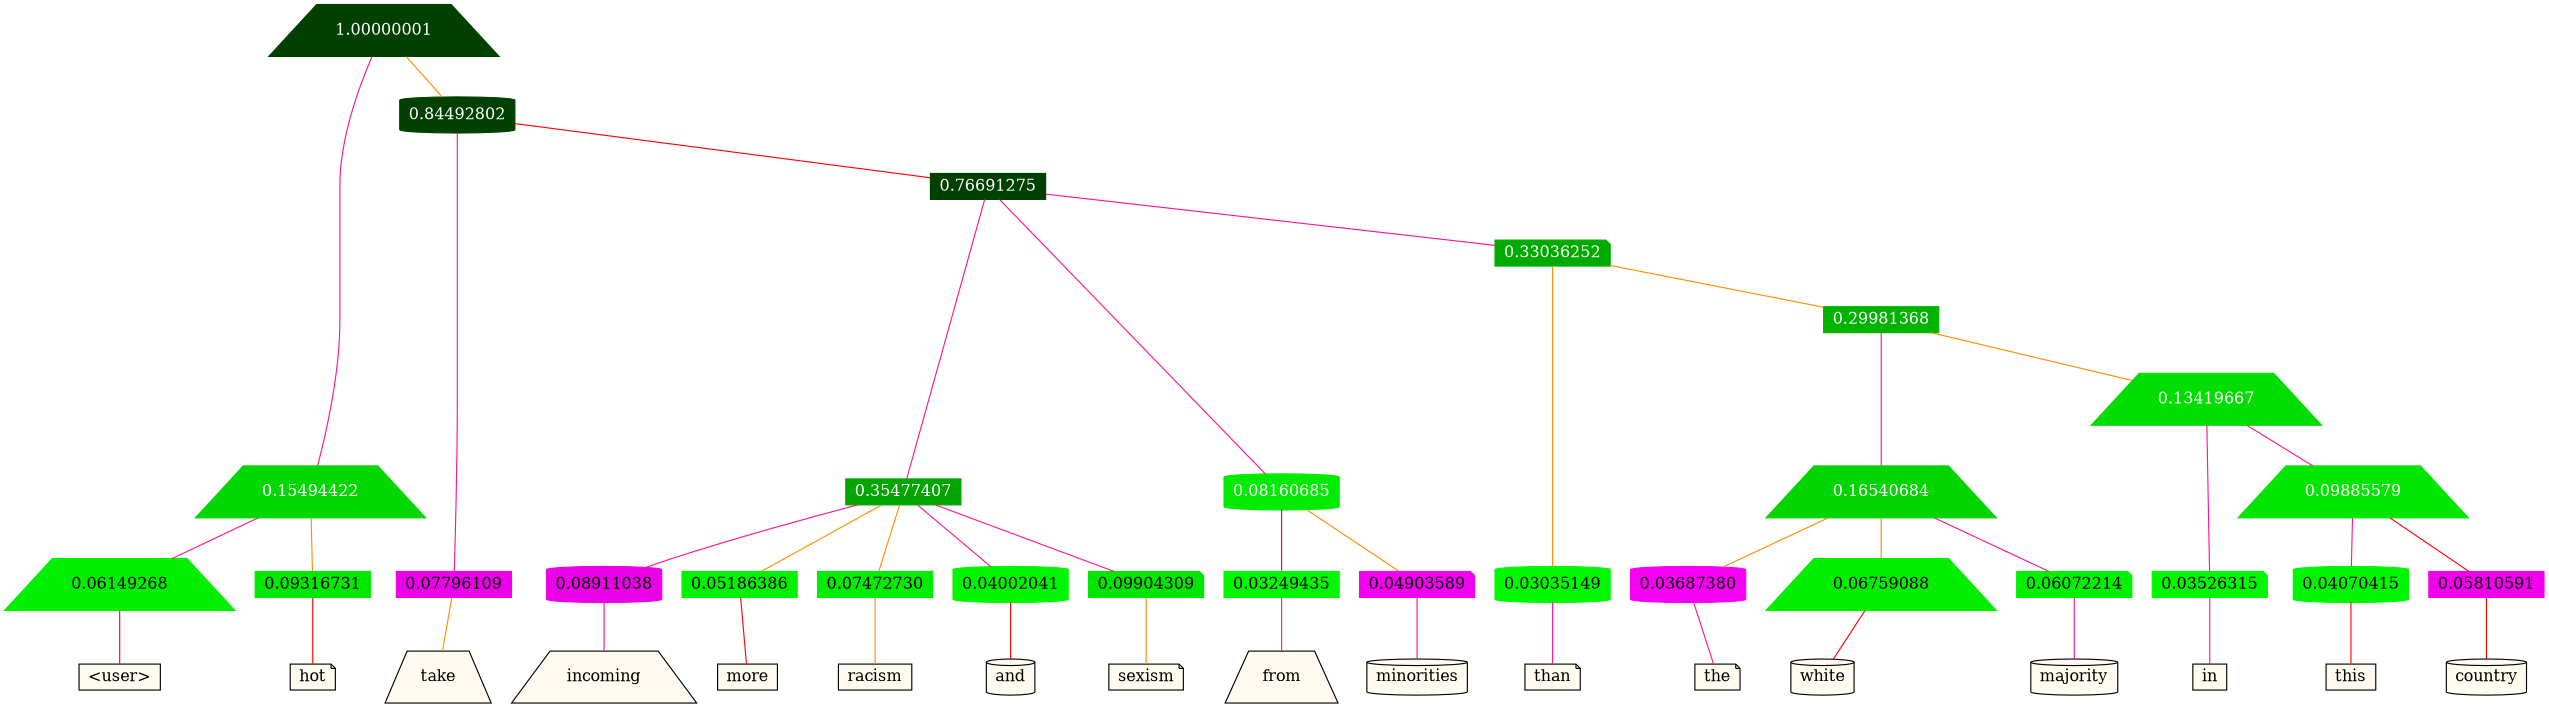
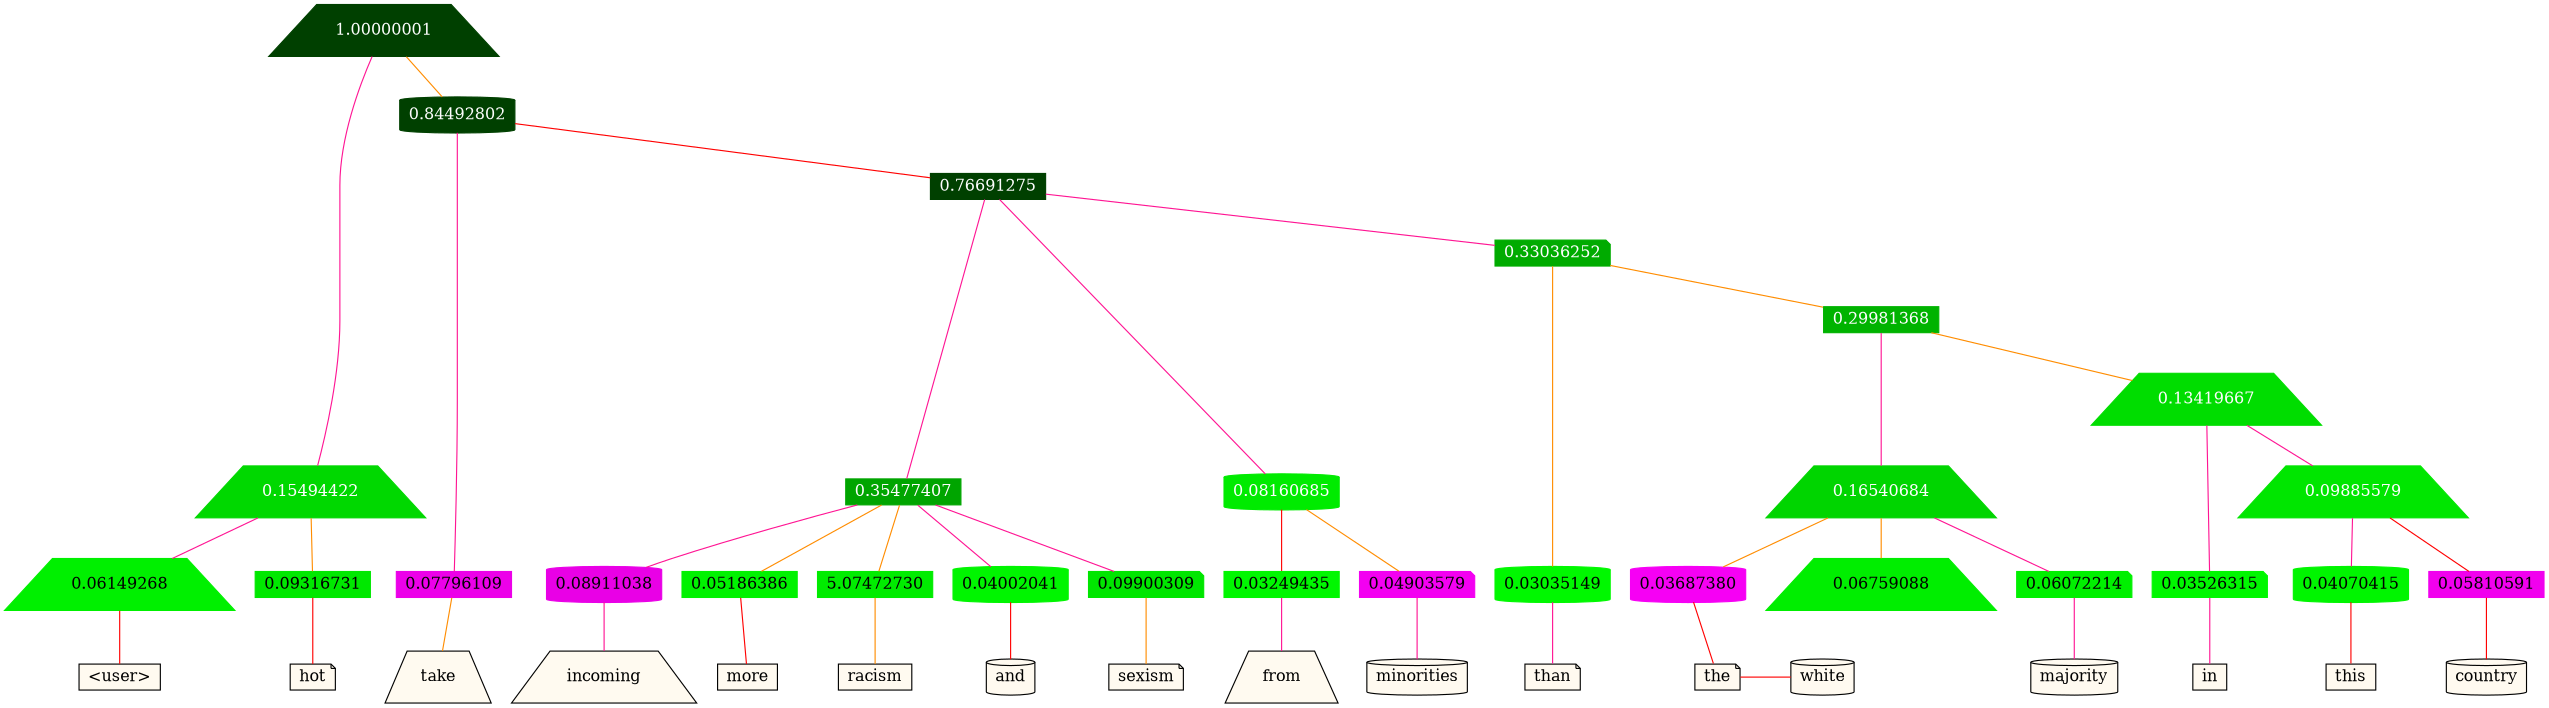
node "0.07472730": label "0.07472730" -> "5.07472730"
node "0.09904309": label "0.09904309" -> "0.09900309"
node "0.04903589": label "0.04903589" -> "0.04903579"
edge "0.03687380" -- "the": color deeppink -> red
edge "0.06759088" -- "white": now "the" -- "white"
